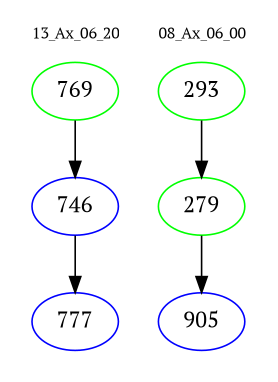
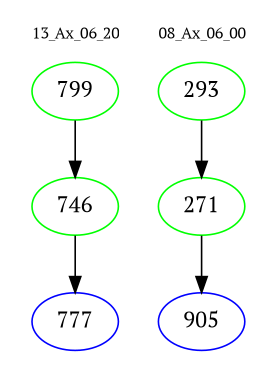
node "769": label "769" -> "799"
node "746": color blue -> green
node "279": label "279" -> "271"
